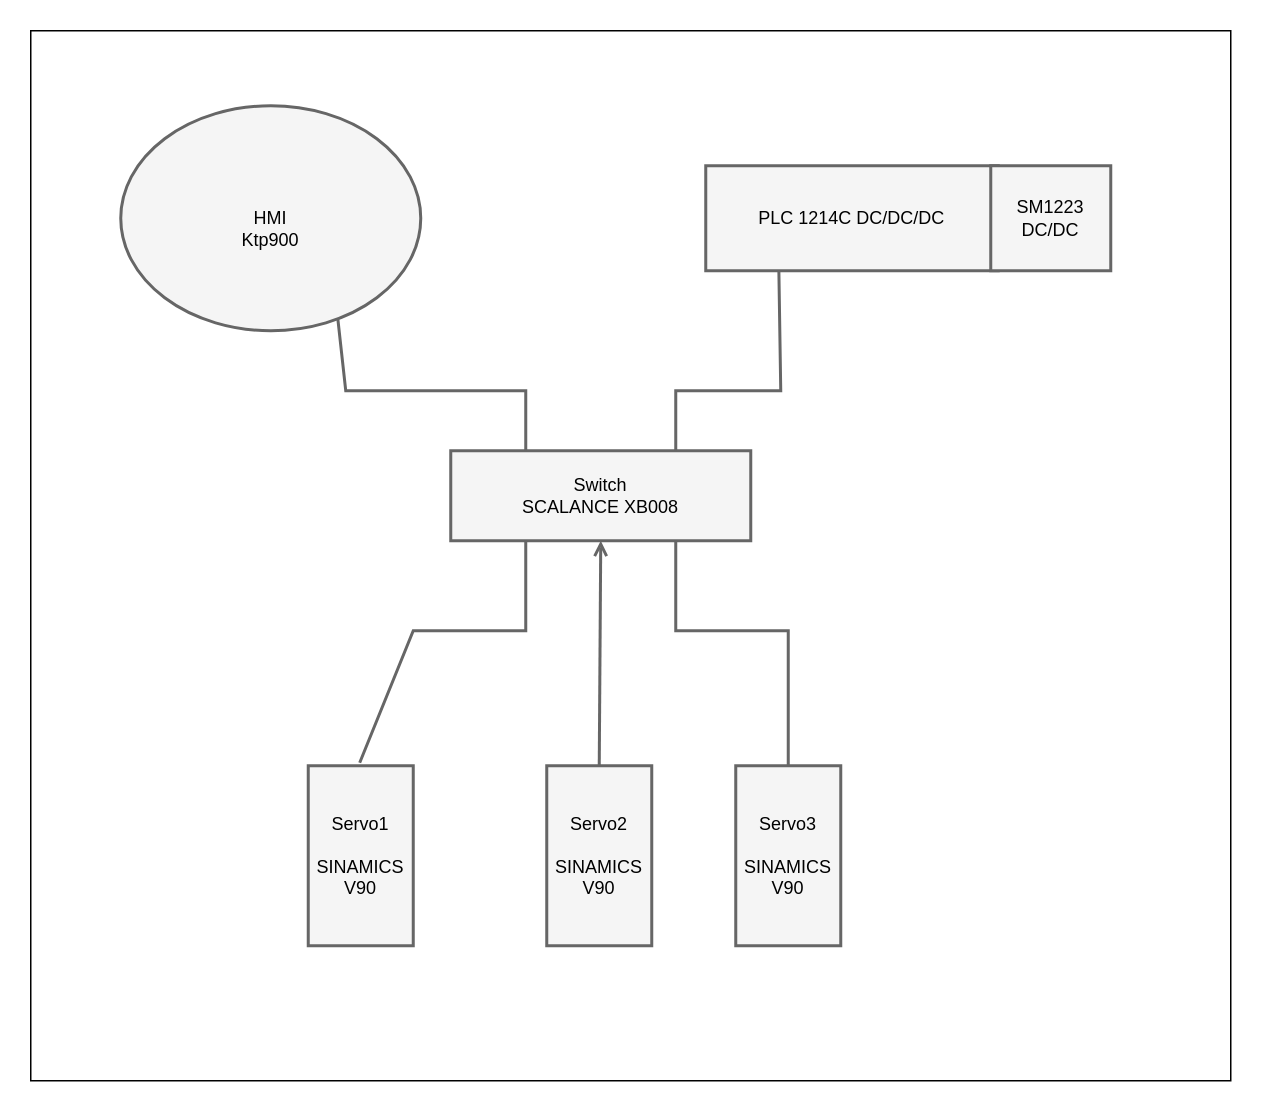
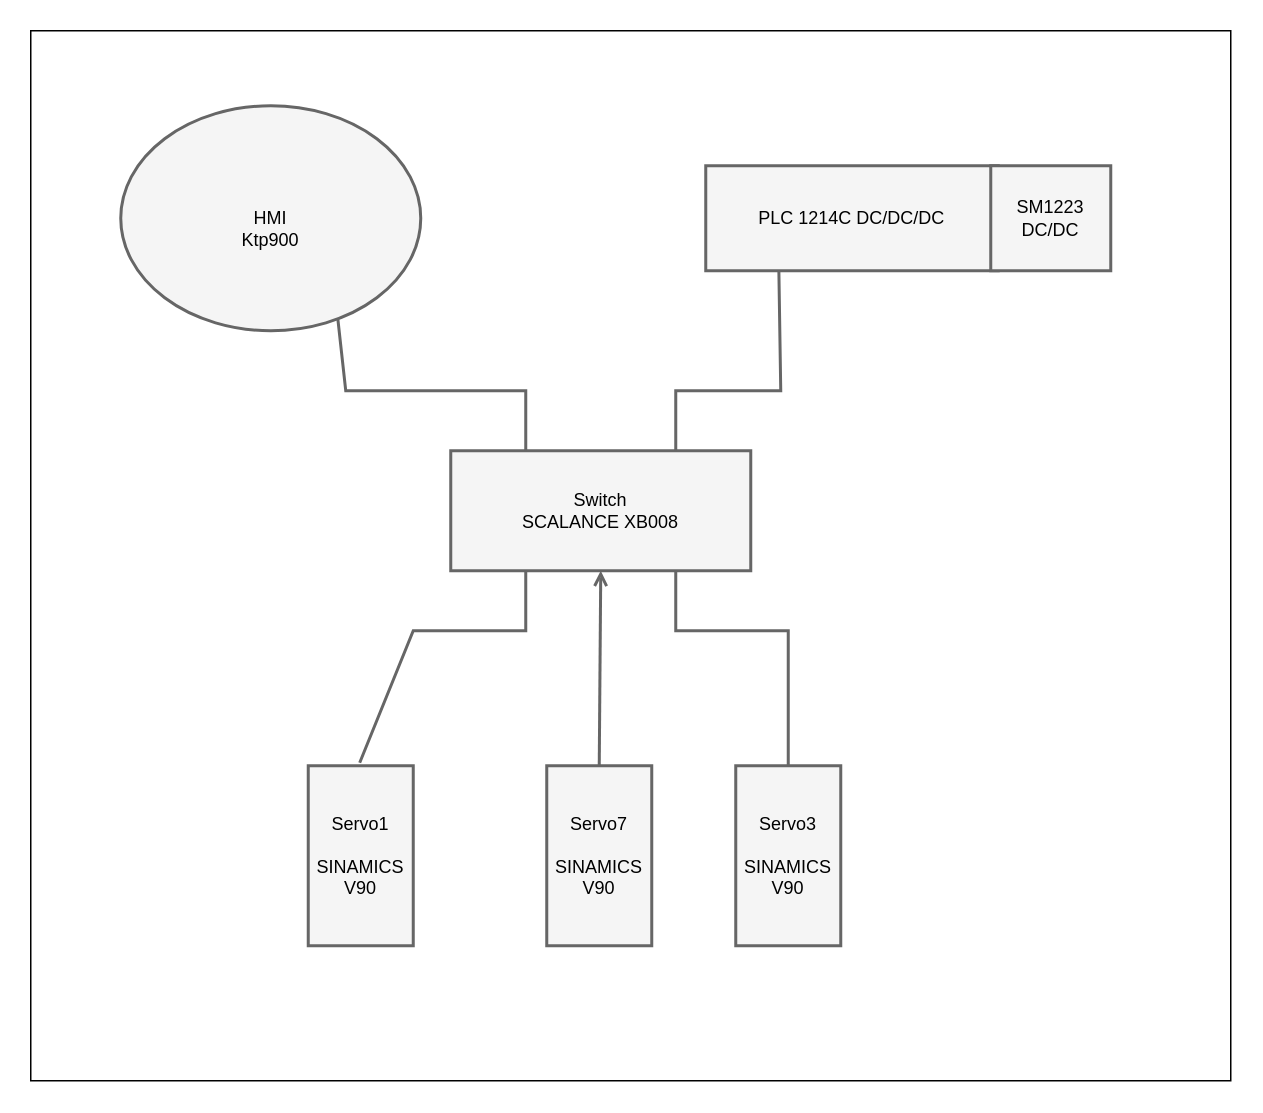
node "Switch SCALANCE XB008": size 300x90 -> 300x120
node "Servo2 SINAMICS V90": label "Servo2 SINAMICS V90" -> "Servo7 SINAMICS V90"
